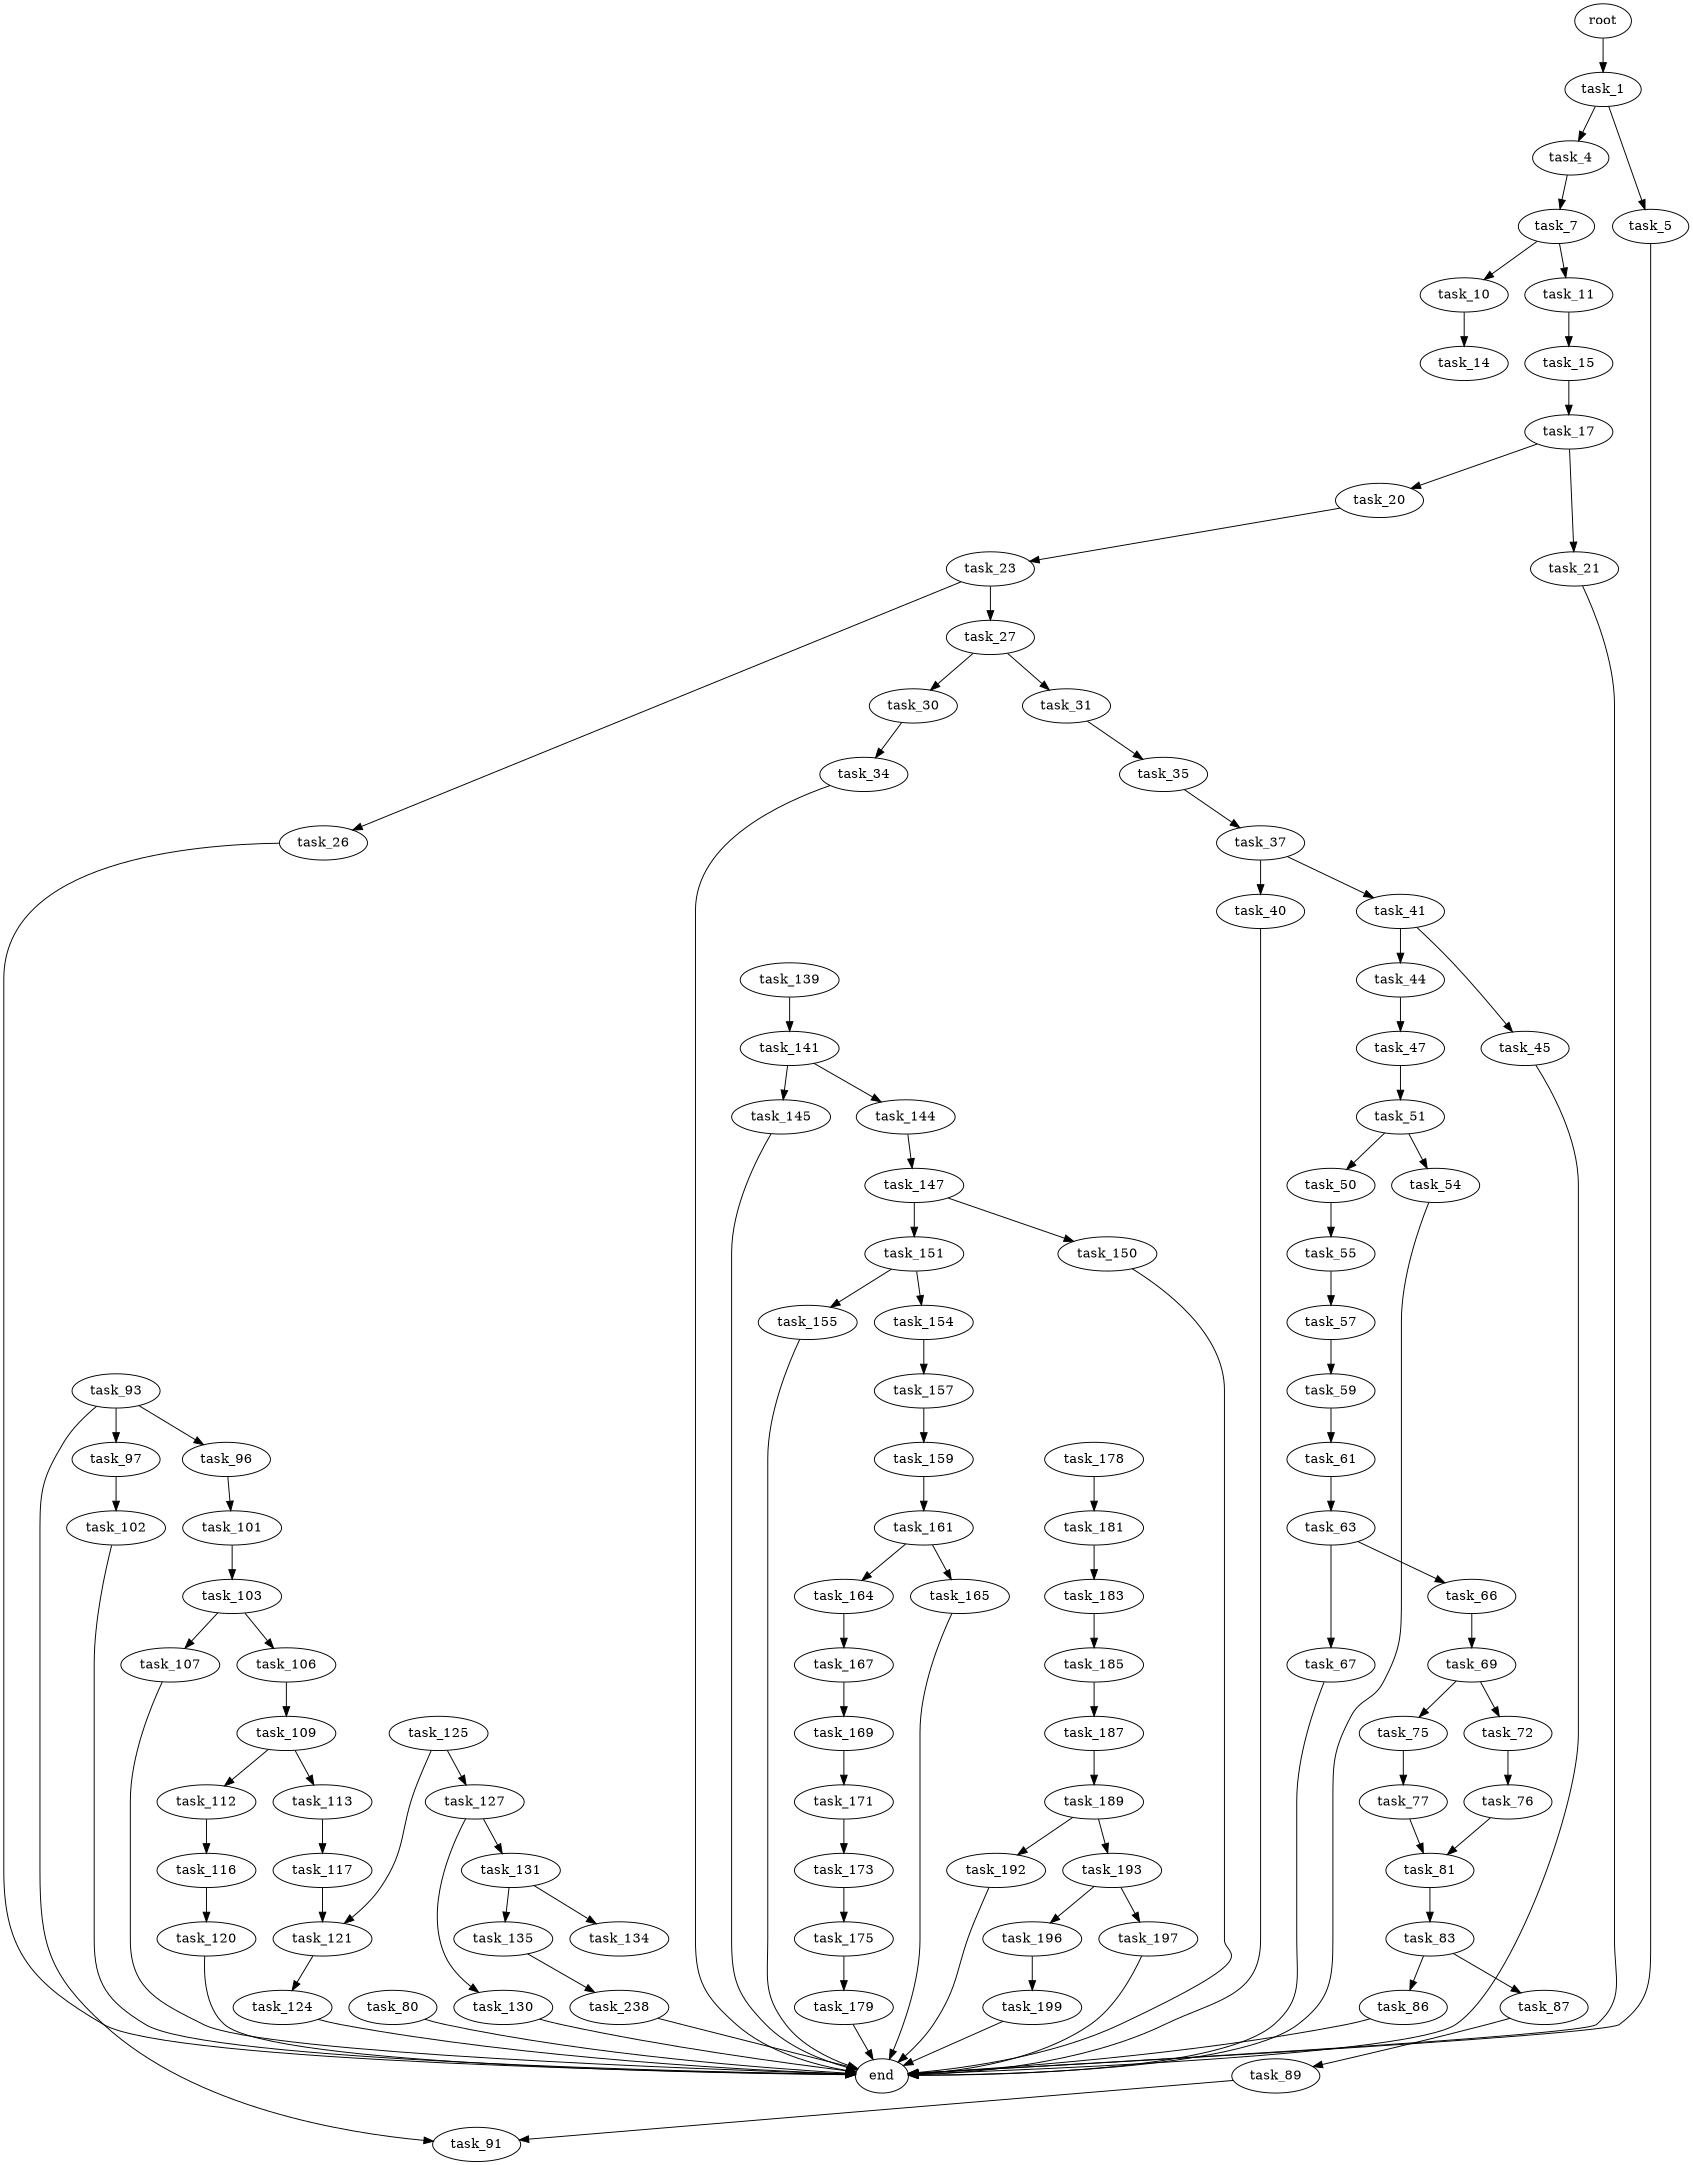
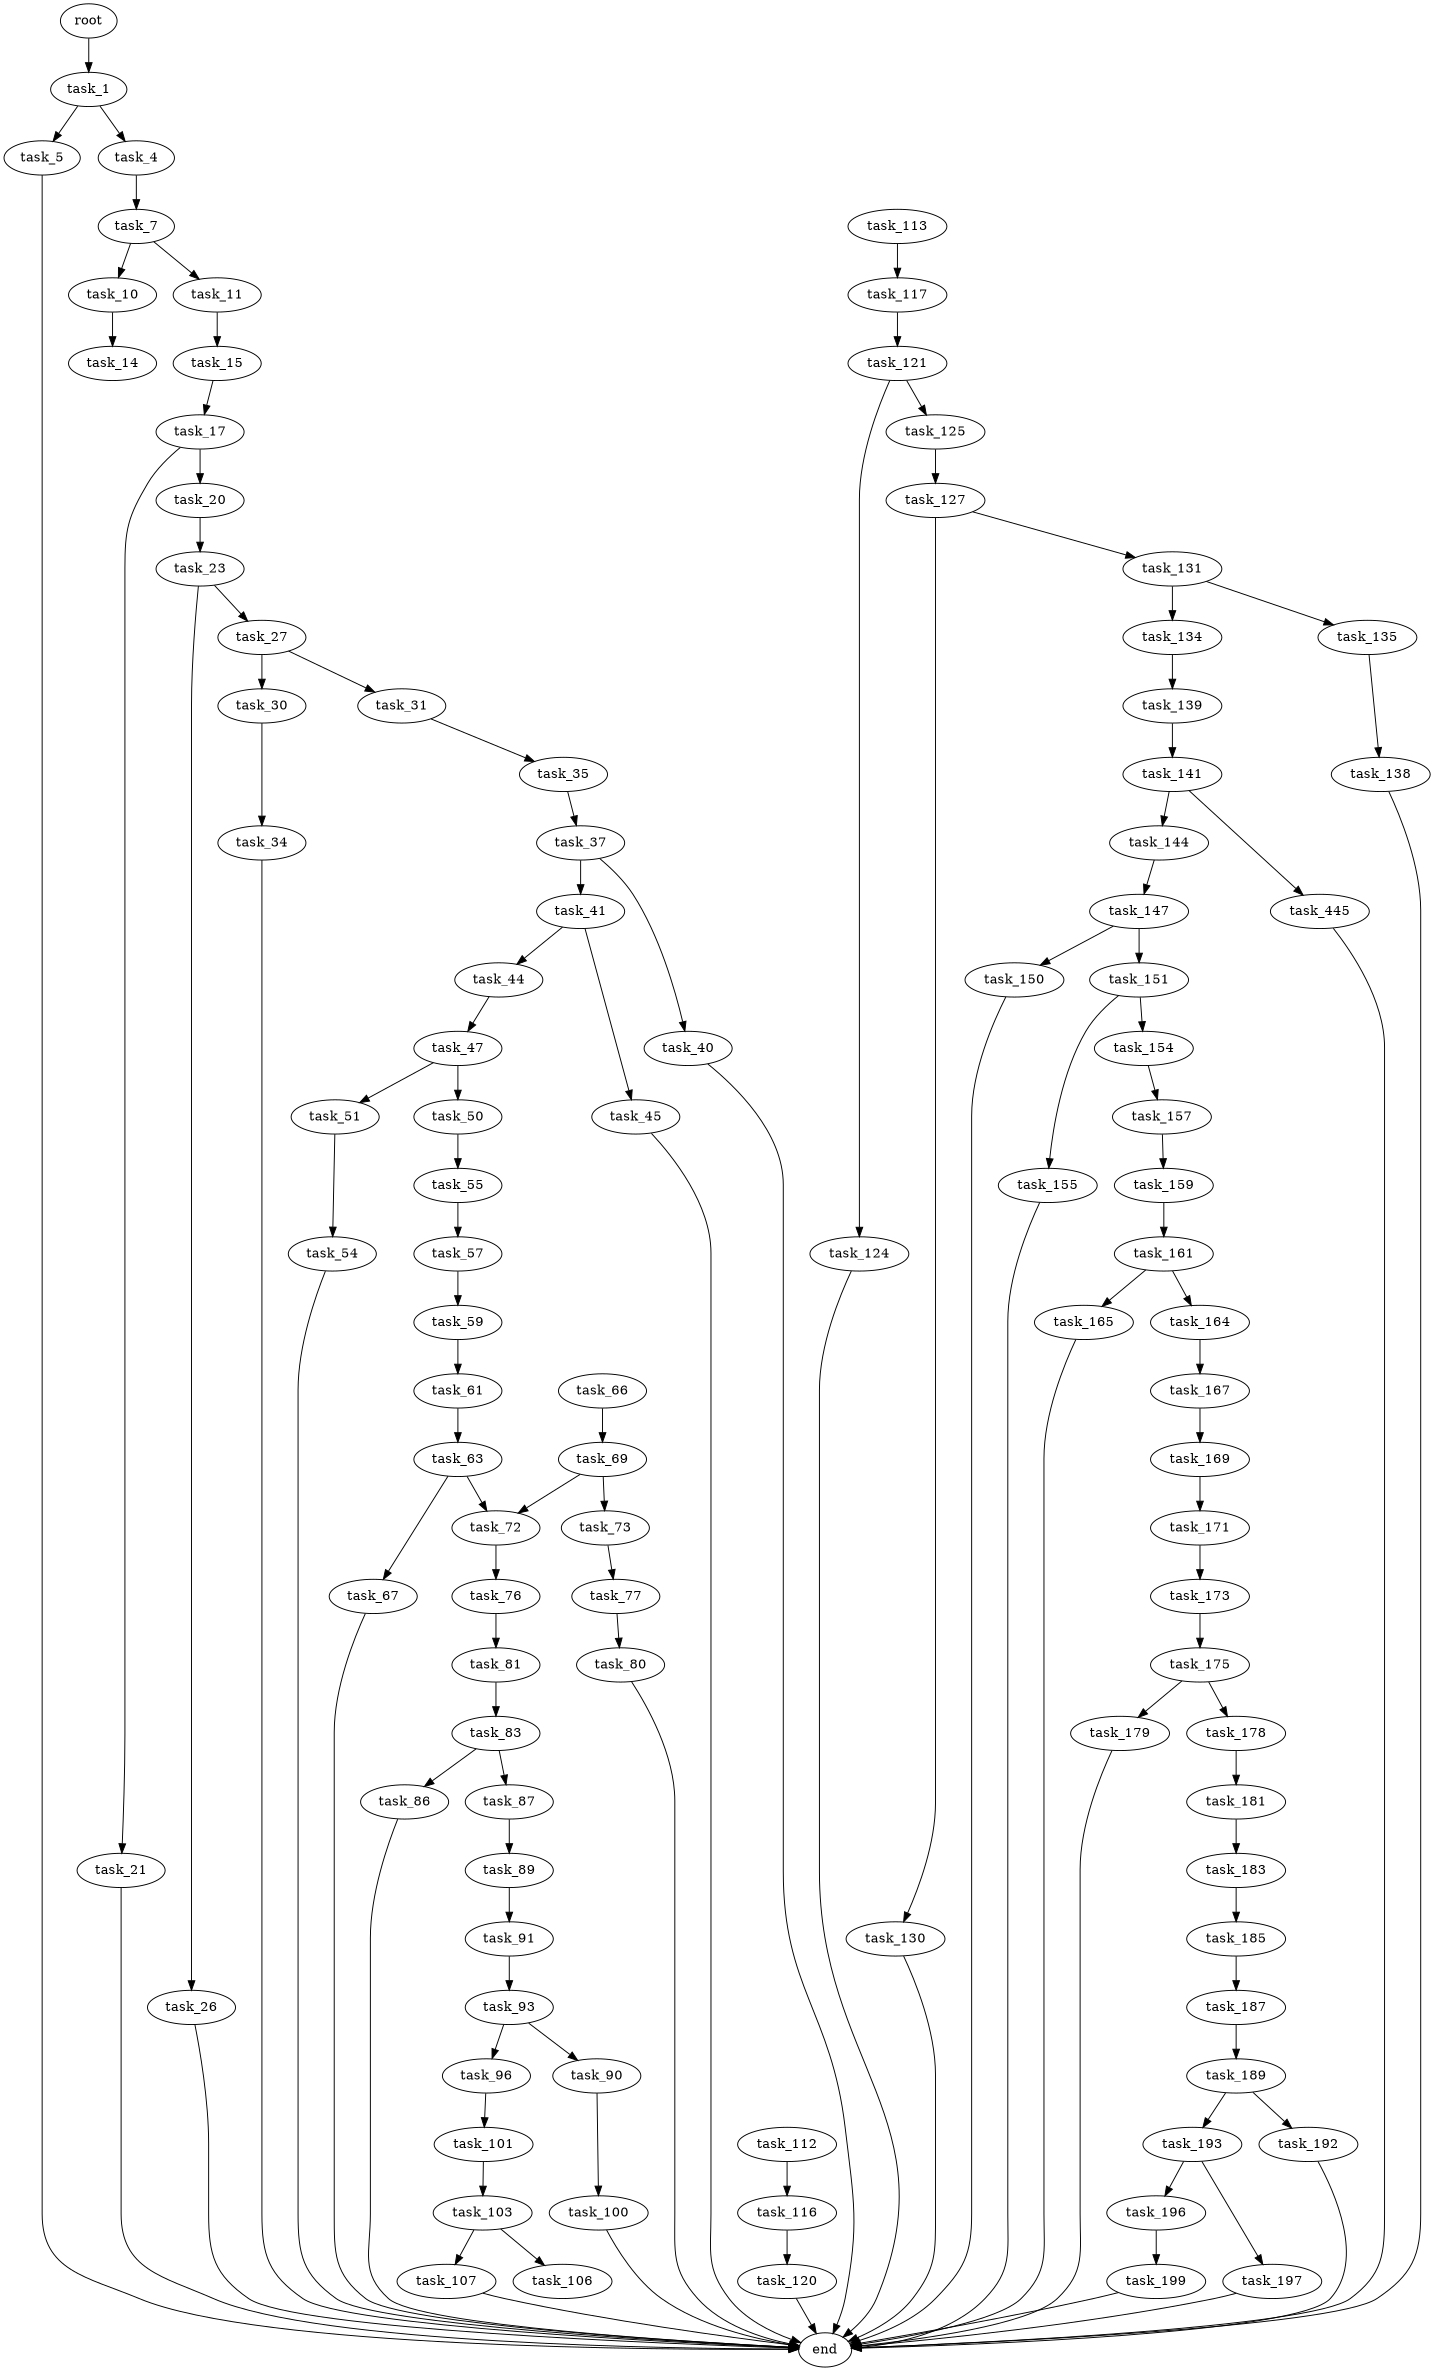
edge "task_134" -> "task_139": added
node "task_145": label "task_145" -> "task_445"
edge "task_51" -> "task_50": now "task_47" -> "task_50"
node "task_97": label "task_97" -> "task_90"
node "task_102": label "task_102" -> "task_100"
edge "task_63" -> "task_66": now "task_63" -> "task_72"
edge "task_175" -> "task_178": added
node "task_109": removed
node "task_75": label "task_75" -> "task_73"
edge "task_77" -> "task_81": now "task_77" -> "task_80"
edge "task_125" -> "task_121": reversed
edge "task_93" -> "task_91": reversed
node "task_238": label "task_238" -> "task_138"
